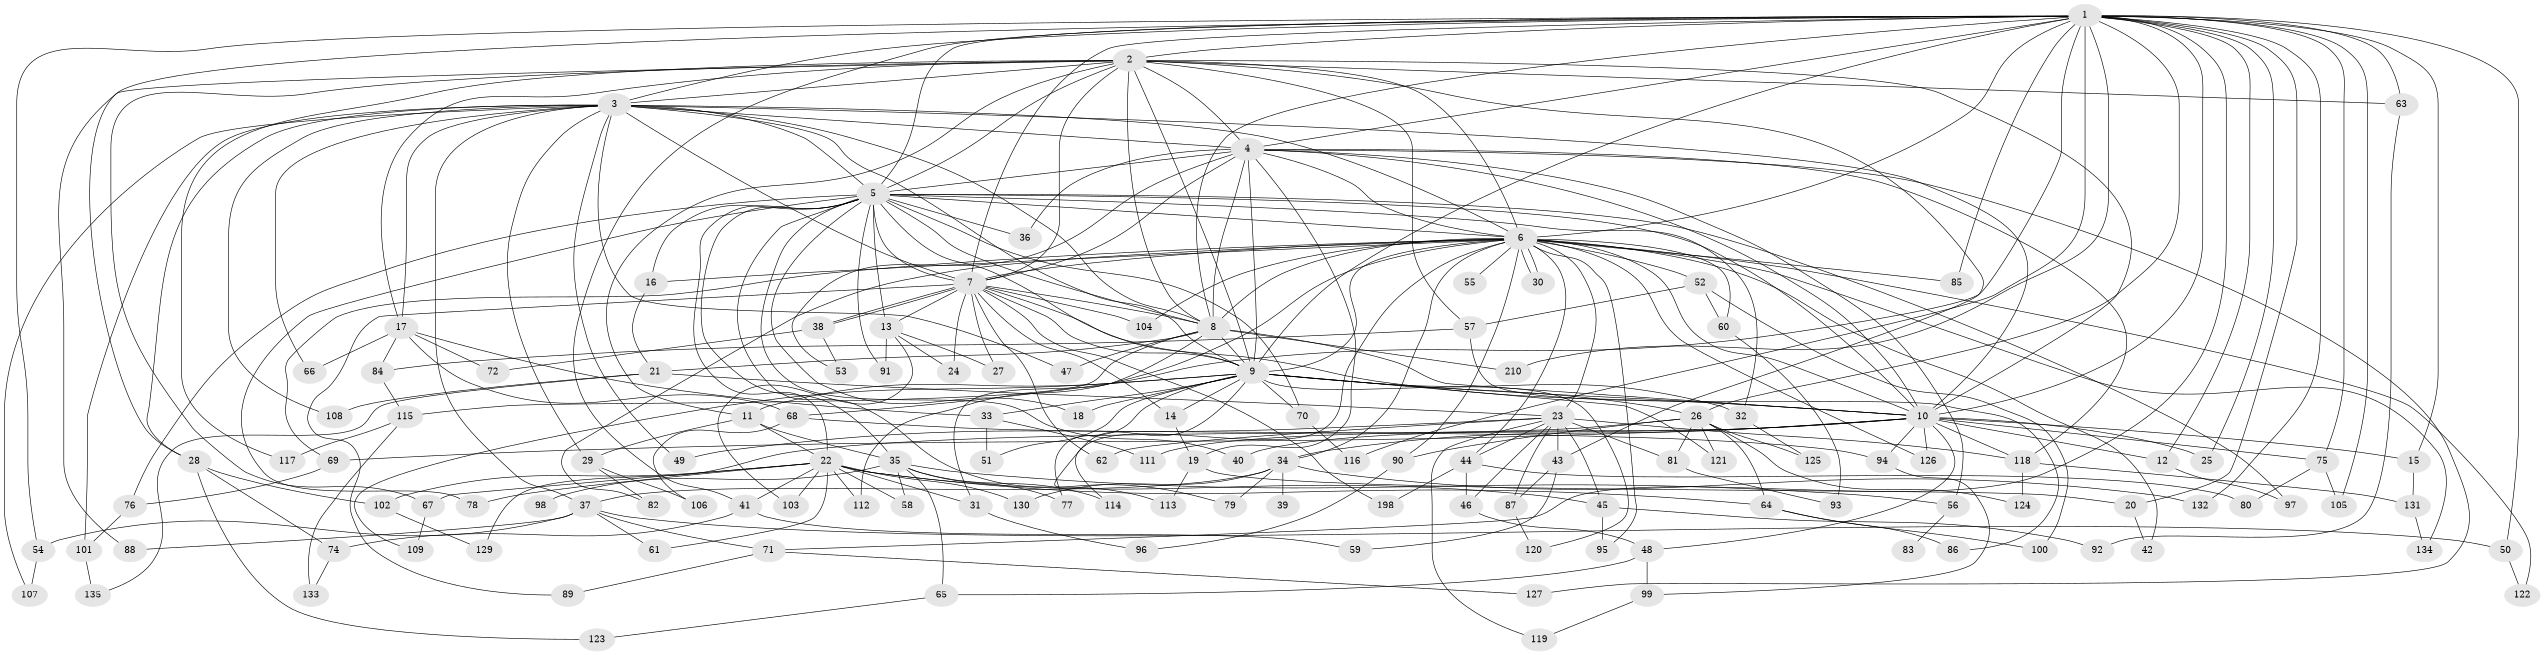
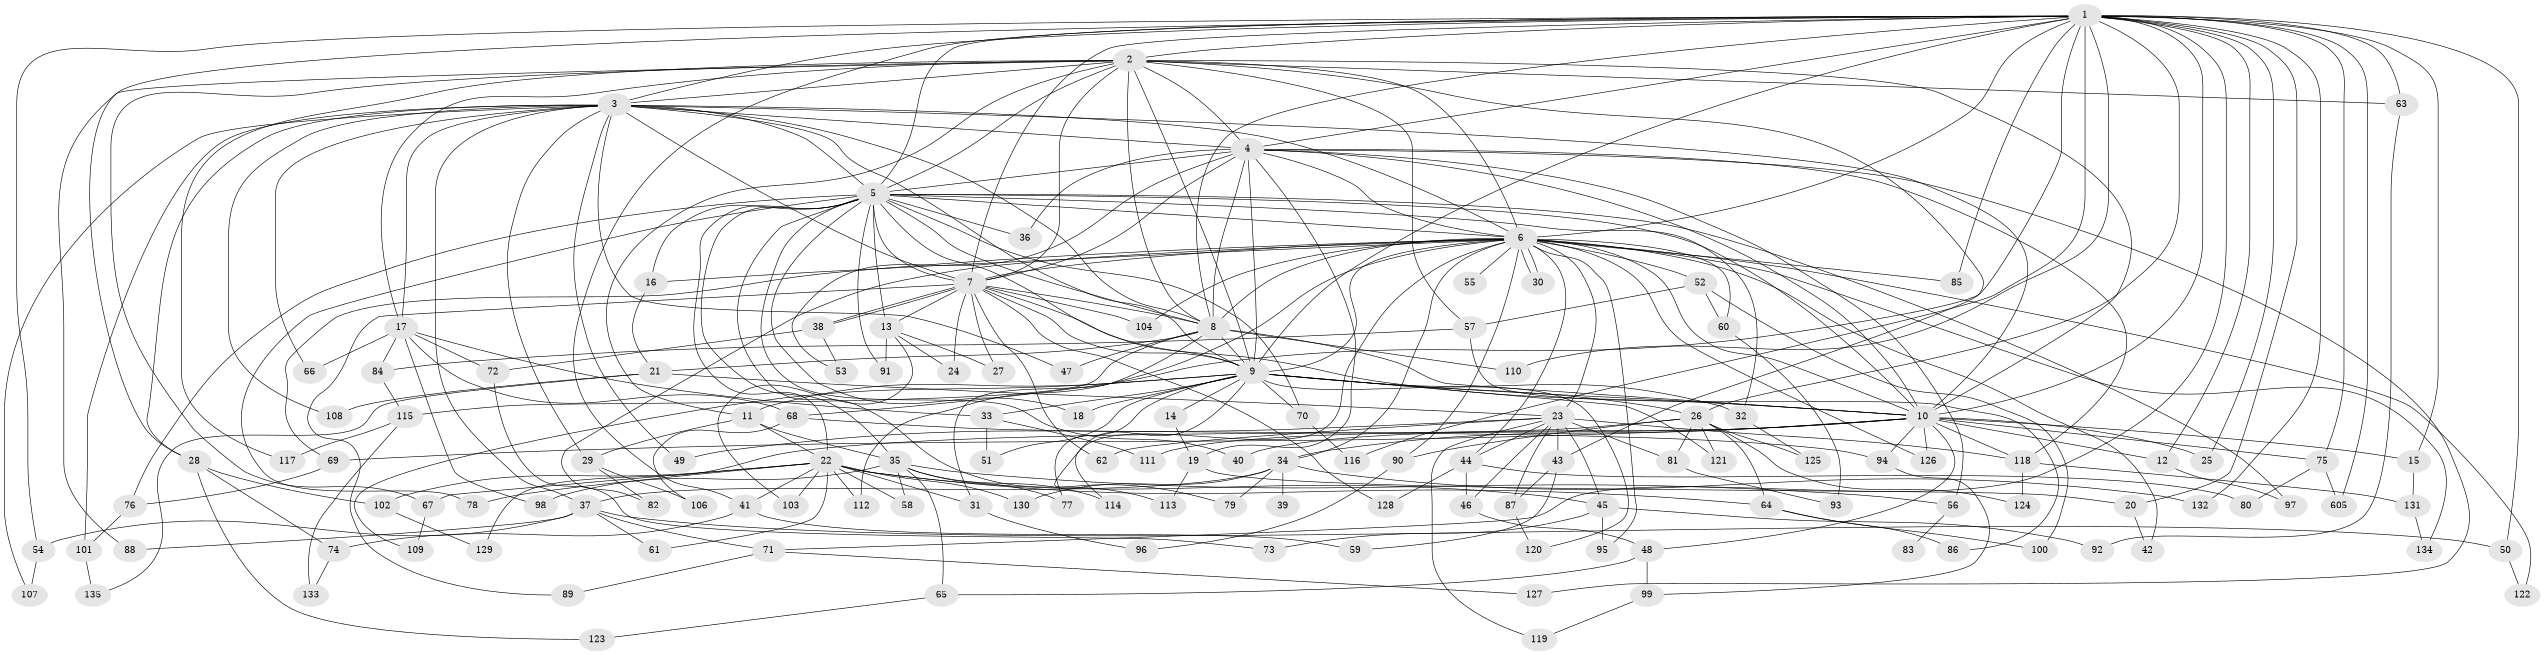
edge "7" -- "14": removed
node "210": label "210" -> "110"
edge "17" -- "98": added
node "198": label "198" -> "128"
node "105": label "105" -> "605"
node "73": added
